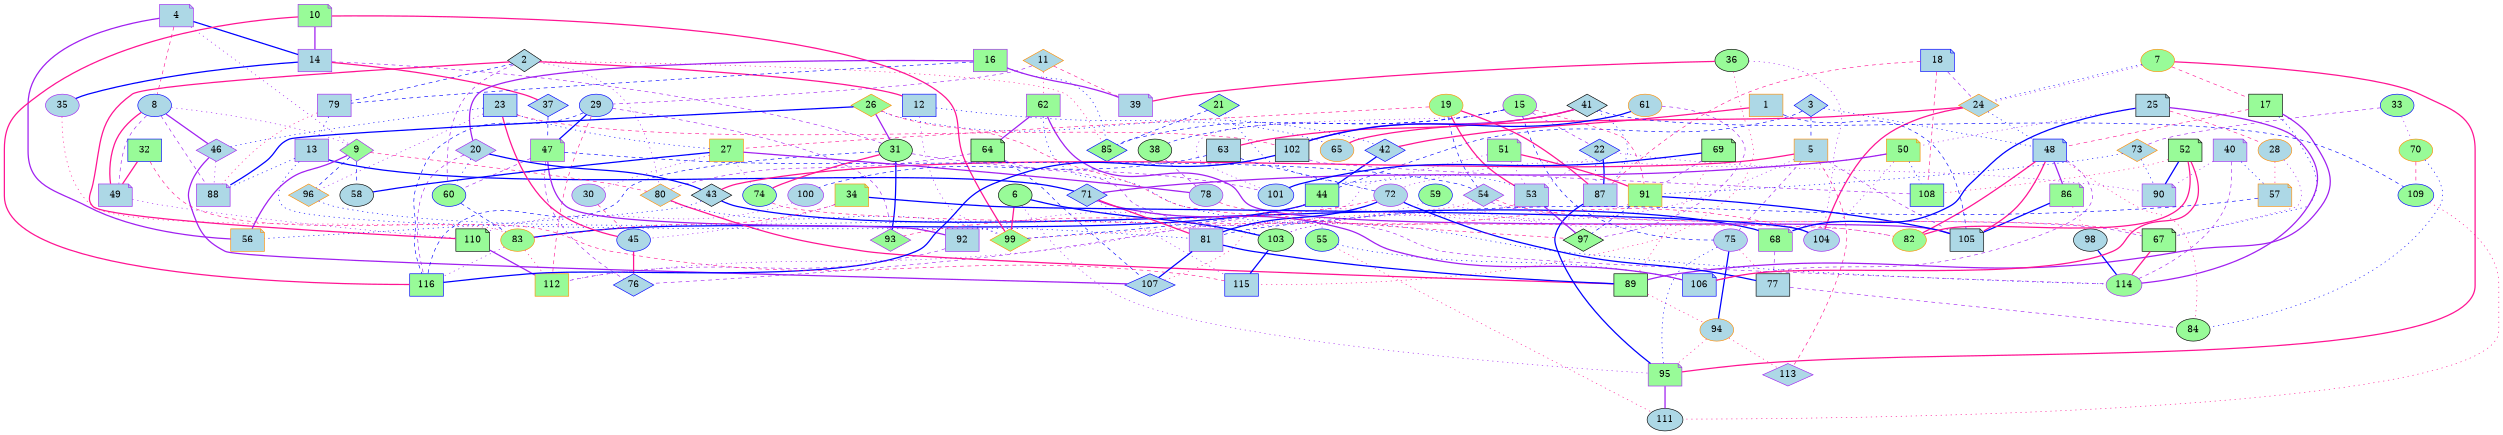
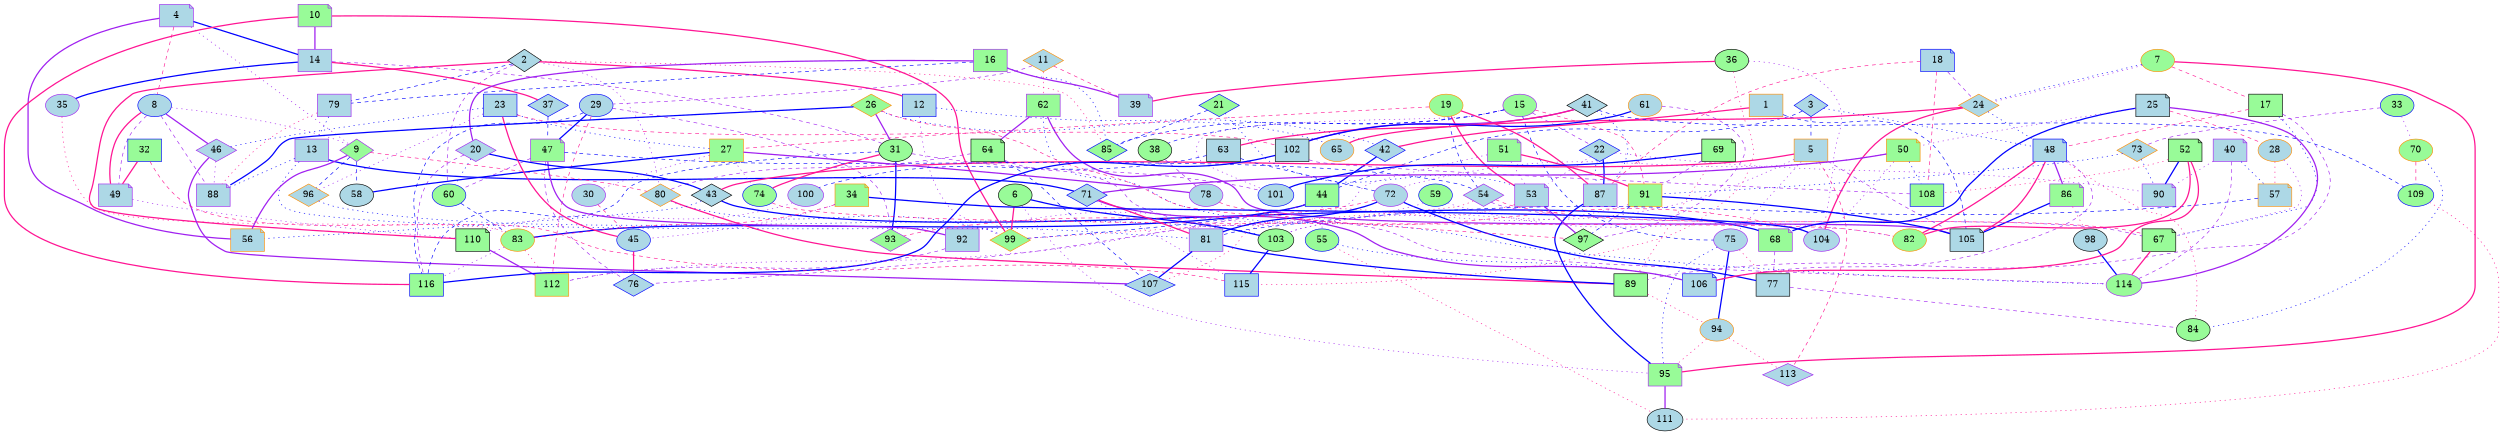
edge "5" -- "75": style dashed -> dotted
edge "17" -- "89": style bold -> dashed
